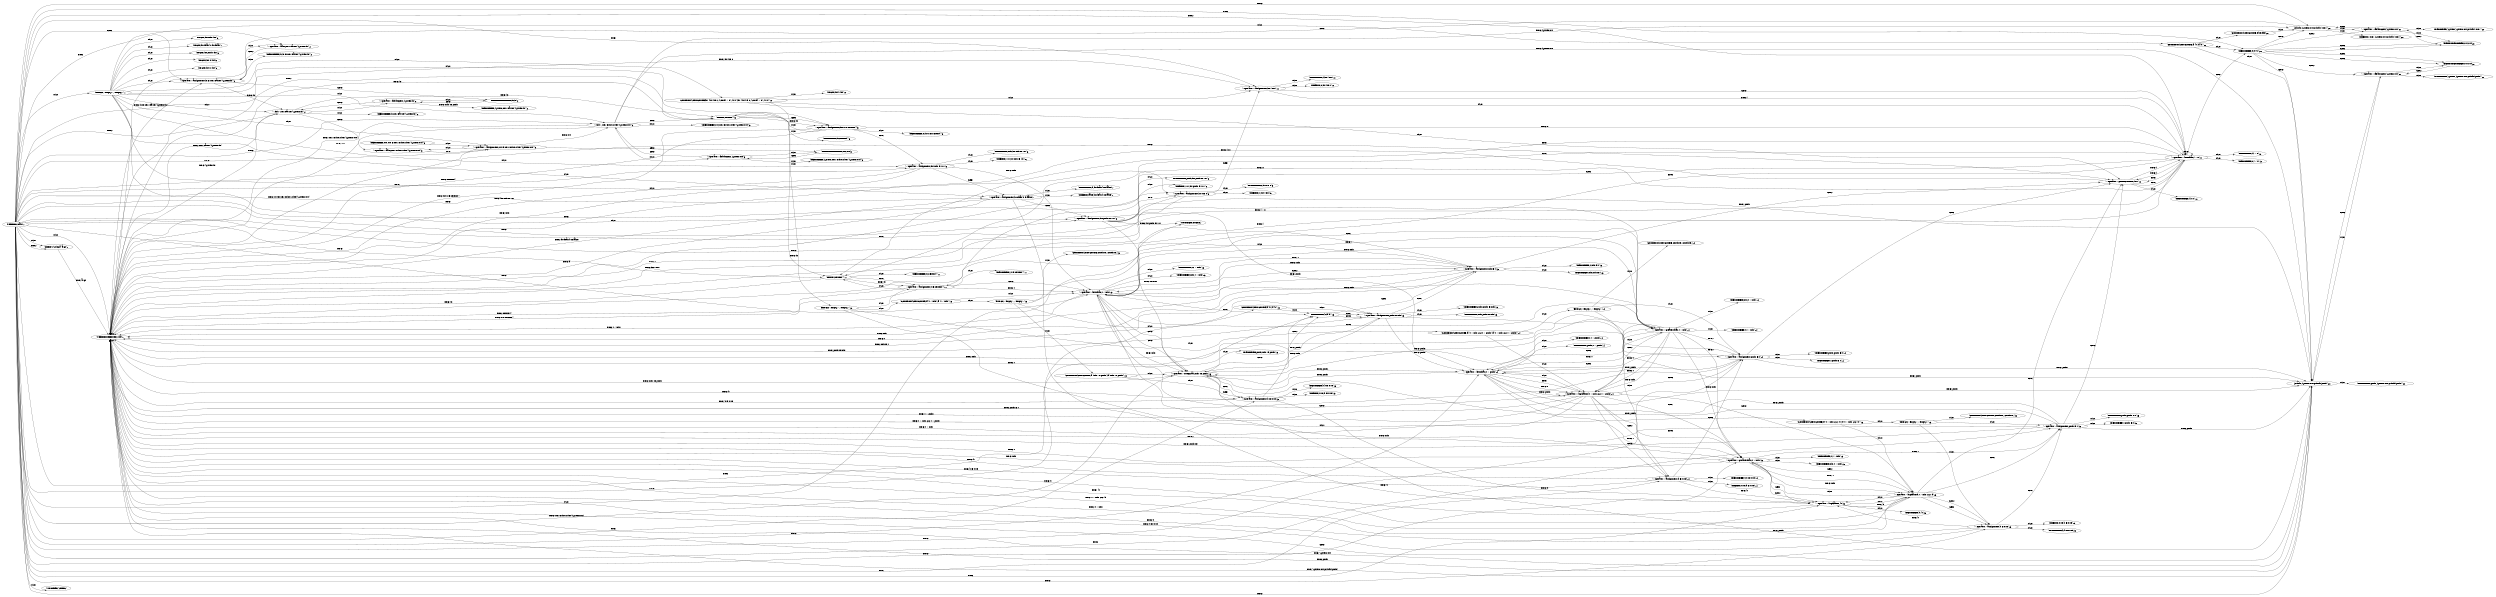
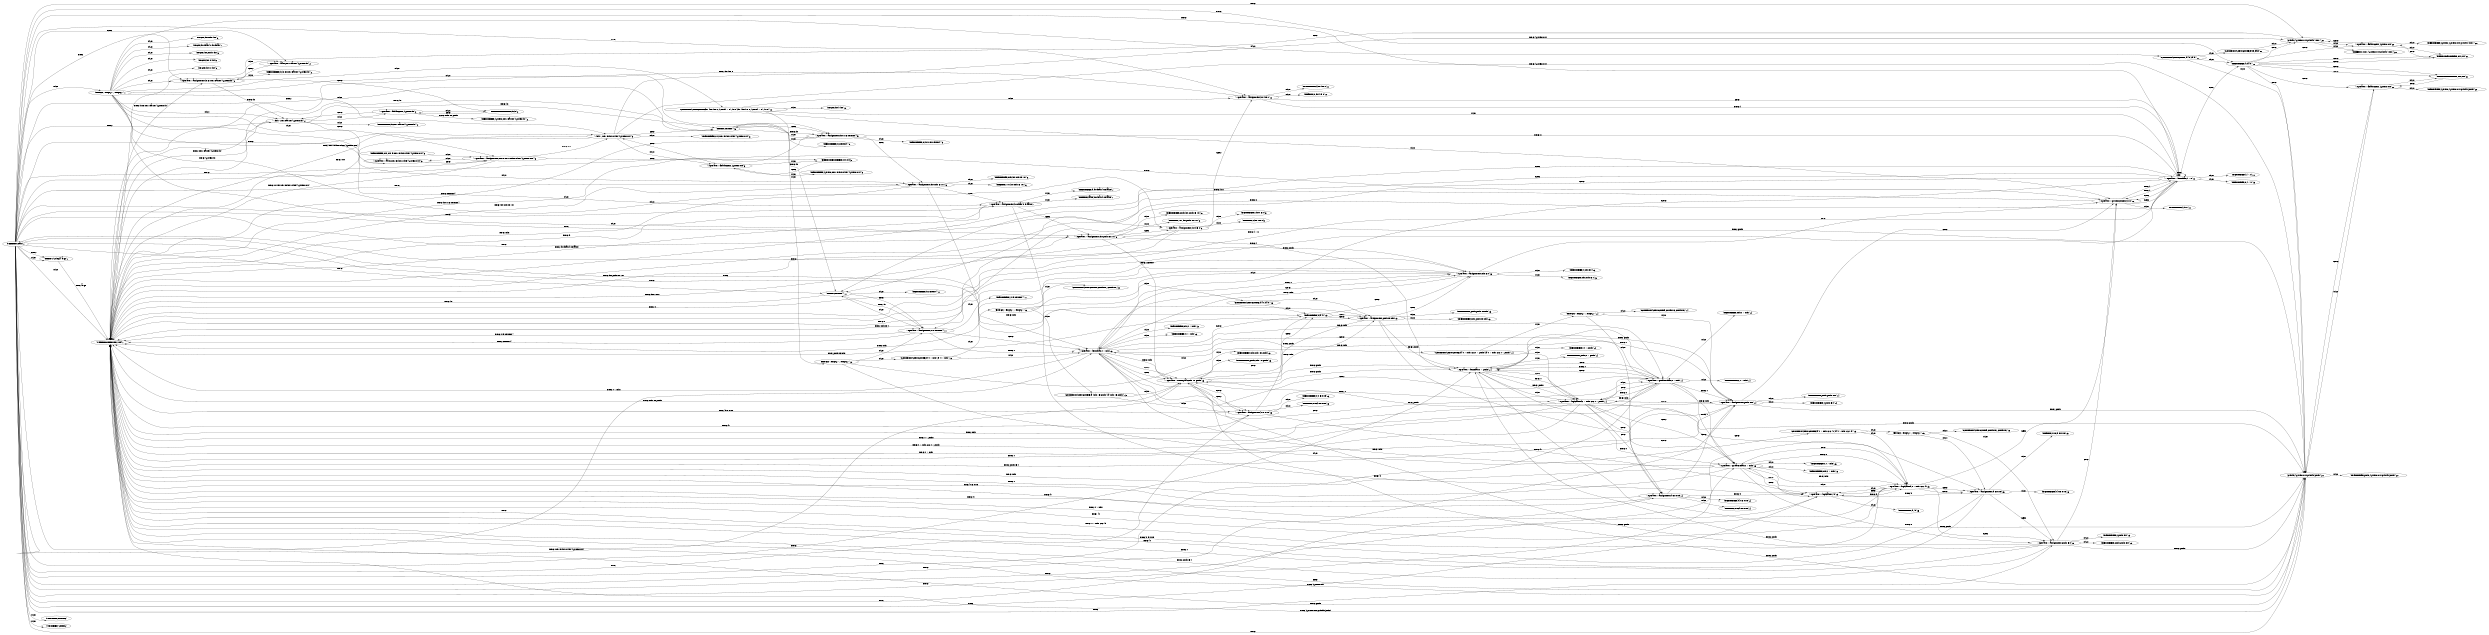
edge "(<operator>.assignment,int pmin = 101)" -> "(MODIFIER,PUBLIC)": now "(<operator>.assignment,int pmin = 101)" -> "(METHOD_RETURN,void)"
node "(IDENTIFIER,min,min != pmin)": added
